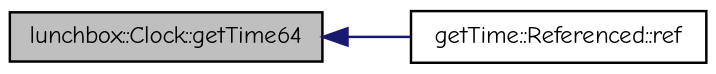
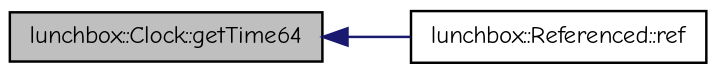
node "getTime::Referenced::ref": label "getTime::Referenced::ref" -> "lunchbox::Referenced::ref"
